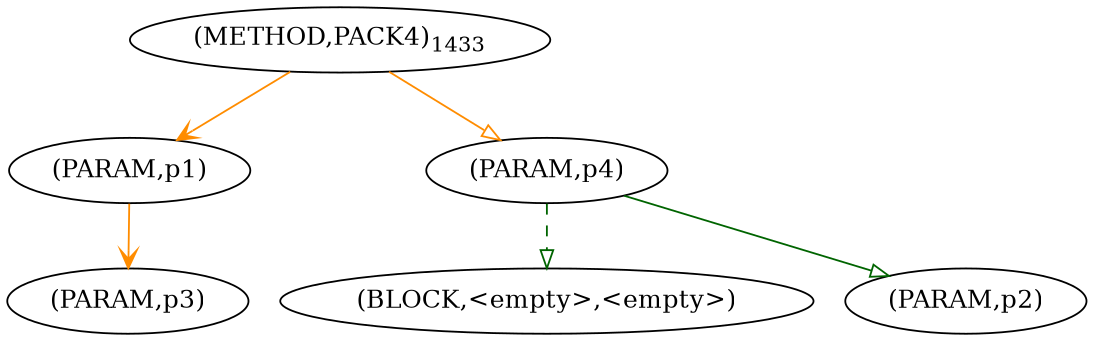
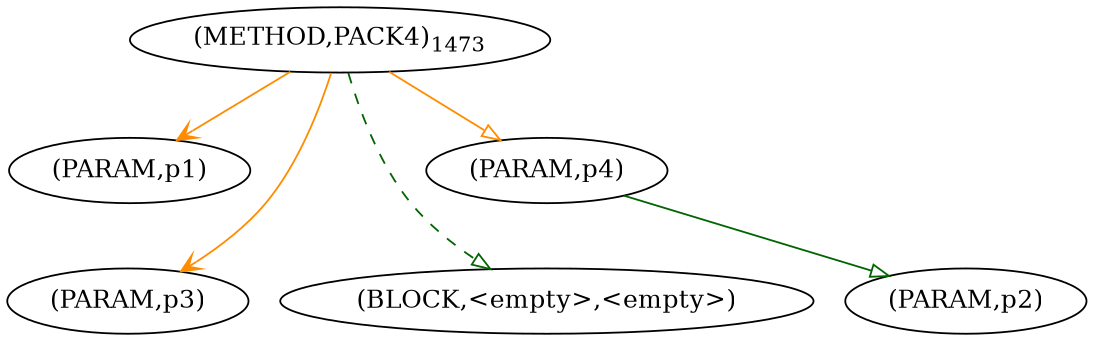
node "(METHOD,PACK4)": text "1433" -> "1473"
edge "(PARAM,p1)" -> "(PARAM,p3)": now "(METHOD,PACK4)" -> "(PARAM,p3)"
edge "(PARAM,p4)" -> "(BLOCK,<empty>,<empty>)": now "(METHOD,PACK4)" -> "(BLOCK,<empty>,<empty>)"
